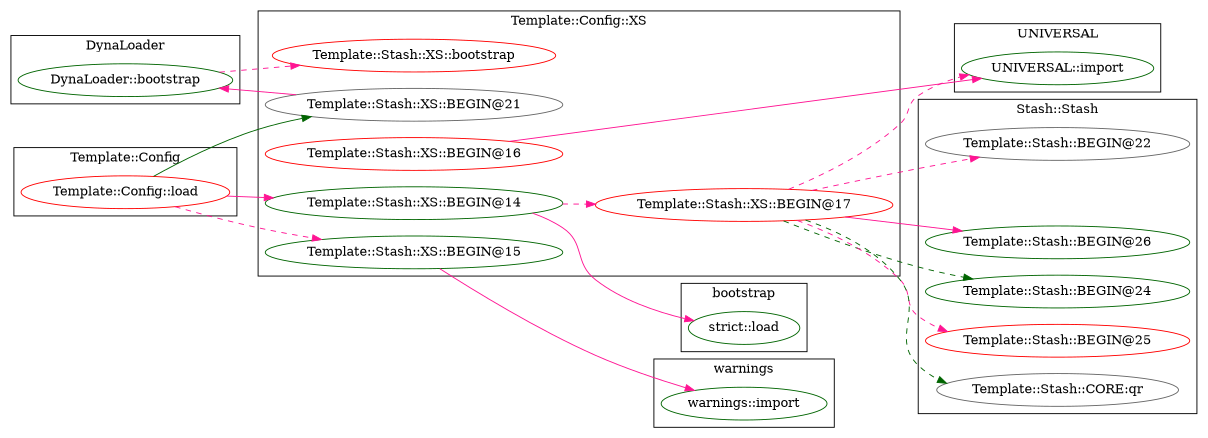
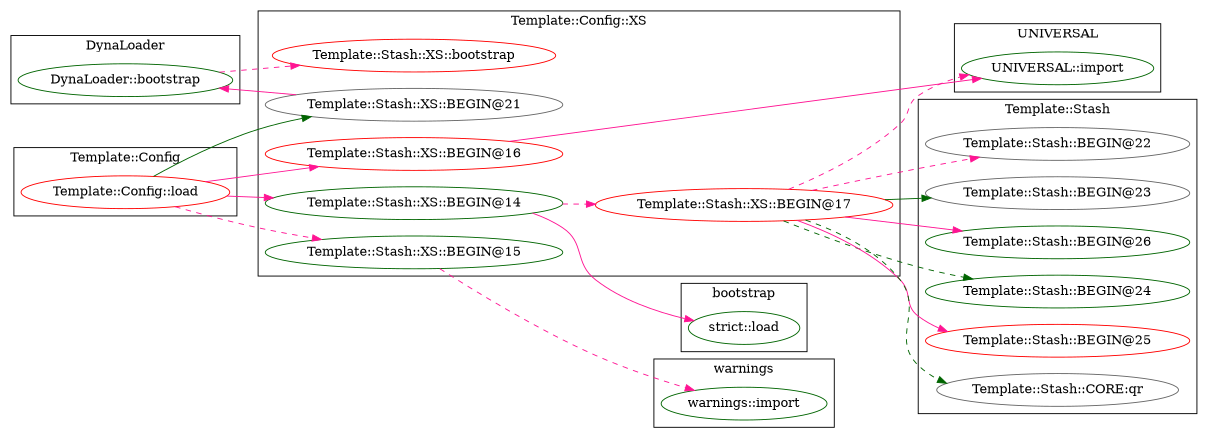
cluster "Stash::Stash": label "Stash::Stash" -> "Template::Stash"
edge "Template::Config::load" -> "Template::Stash::XS::BEGIN@16": added
node "Template::Stash::BEGIN@23": added
edge "Template::Stash::XS::BEGIN@17" -> "Template::Stash::BEGIN@25": style dashed -> solid
edge "Template::Stash::XS::BEGIN@15" -> "warnings::import": style solid -> dashed
